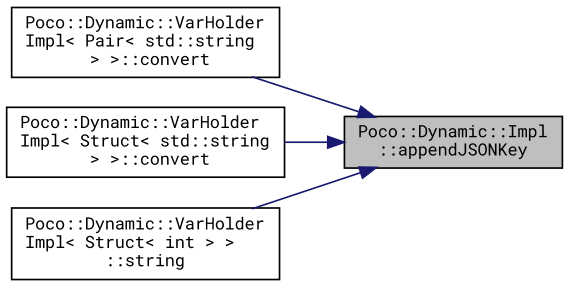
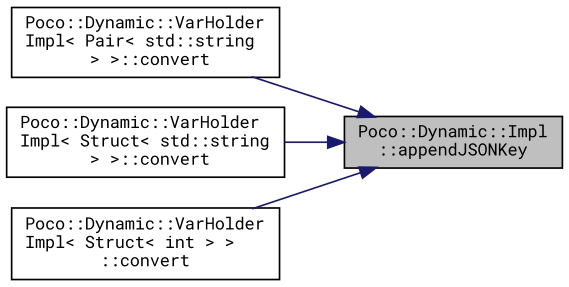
node "Poco::Dynamic::VarHolder Impl< Struct< int > > ::string": label "Poco::Dynamic::VarHolder Impl< Struct< int > > ::string" -> "Poco::Dynamic::VarHolder Impl< Struct< int > > ::convert"
